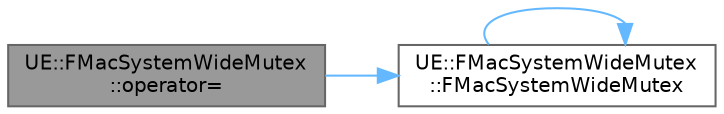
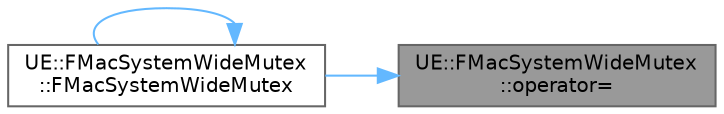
edge "UE::FMacSystemWideMutex ::operator=" -> "UE::FMacSystemWideMutex ::FMacSystemWideMutex": reversed
